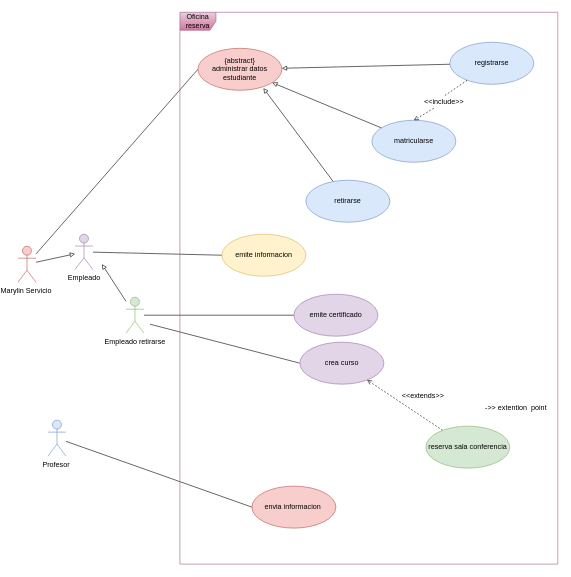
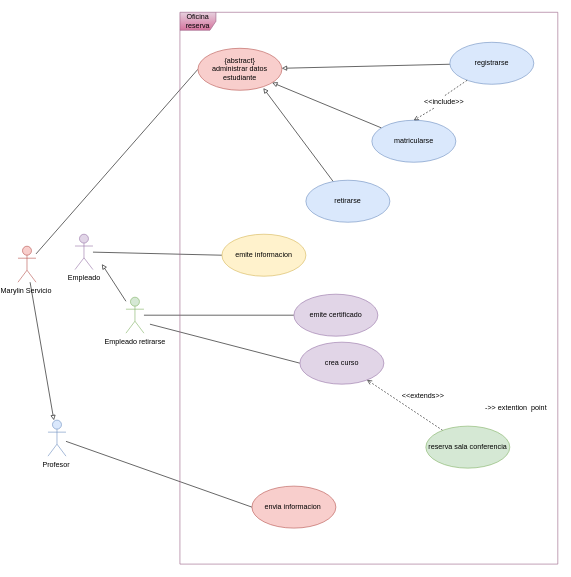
edge "Marylin Servicio" -> "Empleado": now "Marylin Servicio" -> "Profesor"
